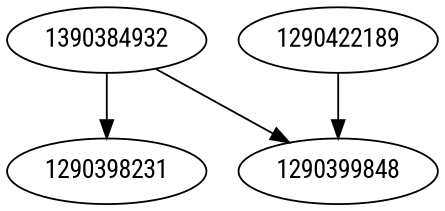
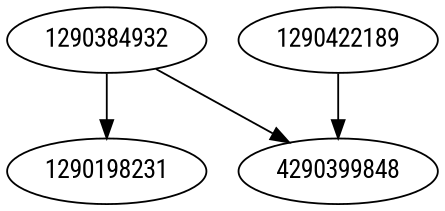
node "1390384932": label "1390384932" -> "1290384932"
node "1290398231": label "1290398231" -> "1290198231"
node "1290399848": label "1290399848" -> "4290399848"
